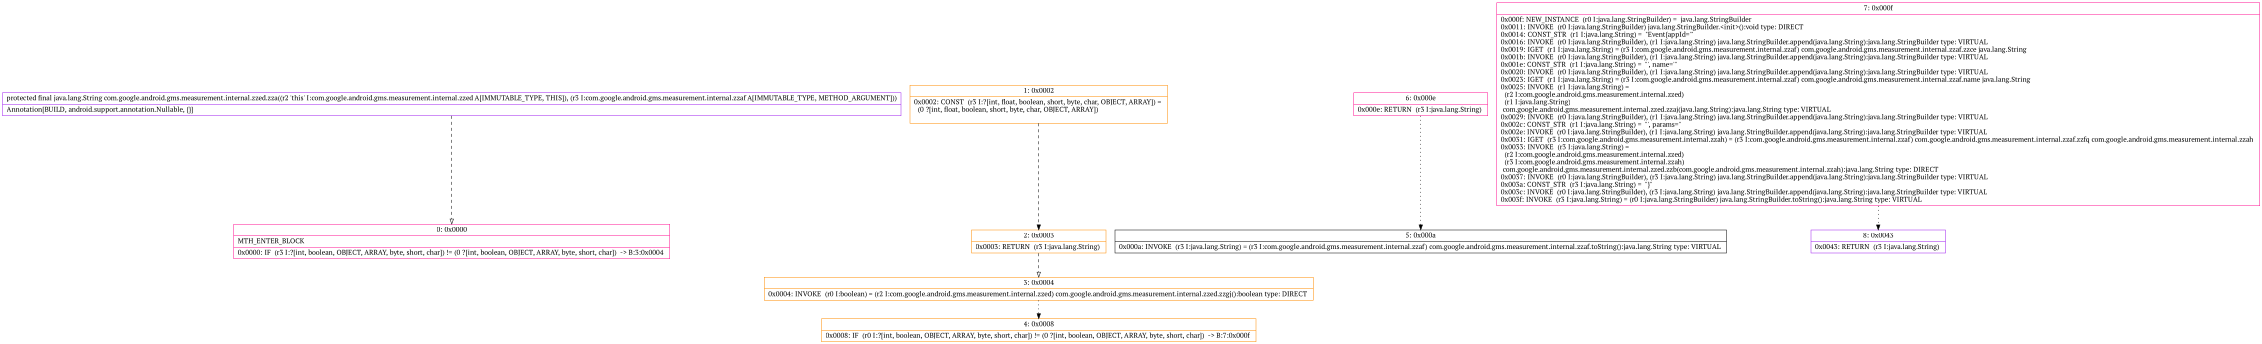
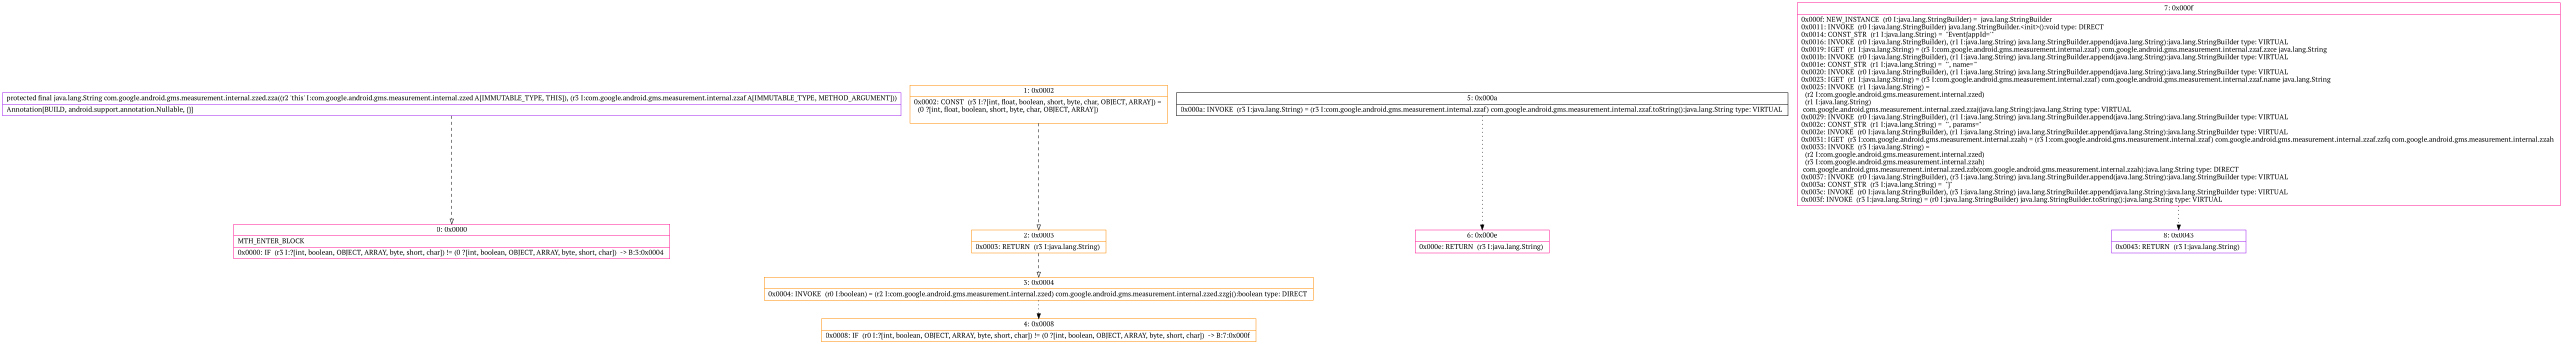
edge "6: 0x000e" -> "5: 0x000a": reversed
edge "1: 0x0002" -> "2: 0x0003": arrowhead normal -> onormal
